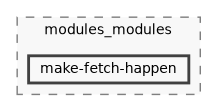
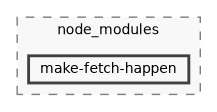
cluster "modules_modules": label "modules_modules" -> "node_modules"
